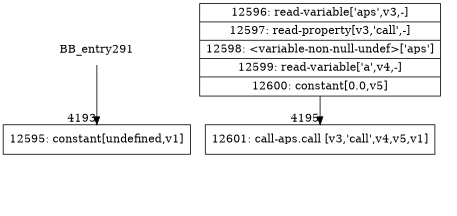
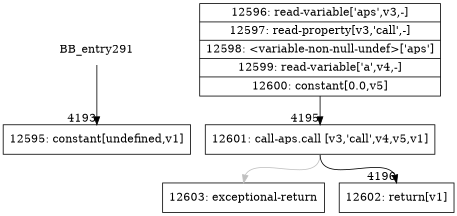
node "12603: exceptional-return": added
node "12602: return[v1]": added
